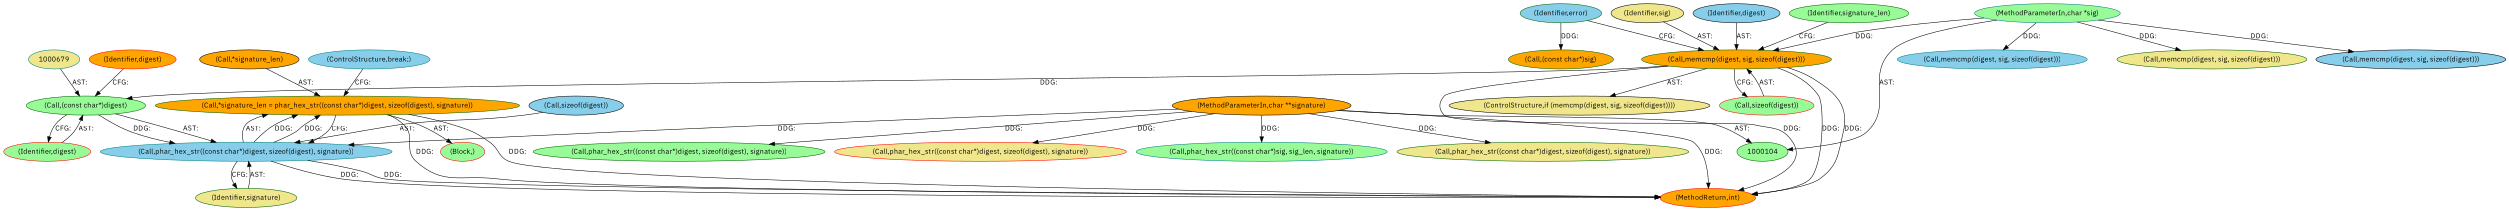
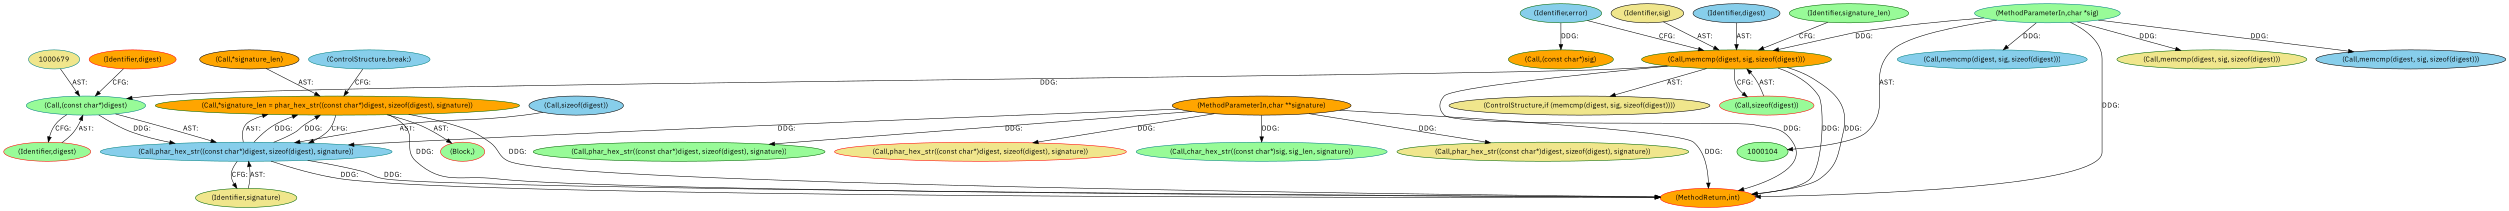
node "(Call,(const char*)digest)": color darkgreen -> teal
edge "(MethodParameterIn,char **signature)" -> "1000104": removed, label "AST:"
node "(Call,phar_hex_str((const char*)sig, sig_len, signature))": label "(Call,phar_hex_str((const char*)sig, sig_len, signature))" -> "(Call,char_hex_str((const char*)sig, sig_len, signature))"
edge "(MethodParameterIn,char *sig)" -> "(MethodReturn,int)": added, label "DDG:"
